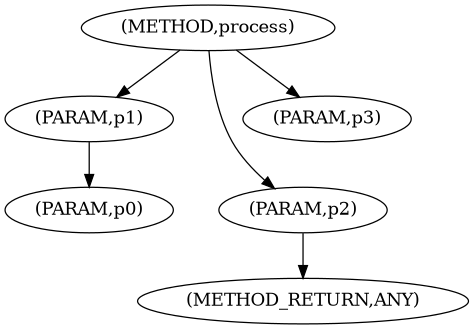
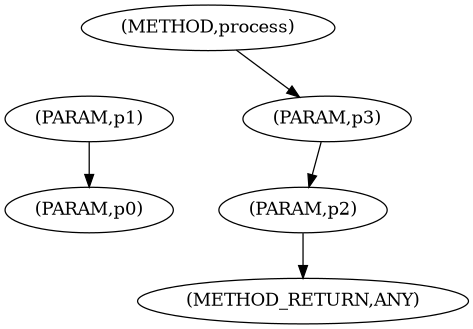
edge "(METHOD,process)" -> "(PARAM,p1)": removed
edge "(METHOD,process)" -> "(PARAM,p2)": now "(PARAM,p3)" -> "(PARAM,p2)"
